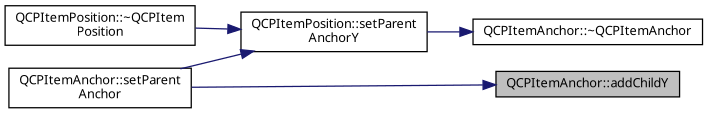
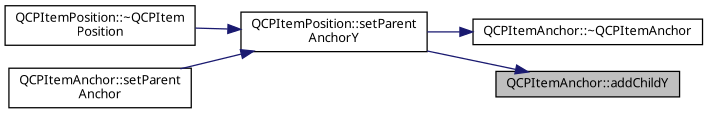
edge "QCPItemAnchor::setParent Anchor" -> "QCPItemAnchor::addChildY": now "QCPItemPosition::setParent AnchorY" -> "QCPItemAnchor::addChildY"
